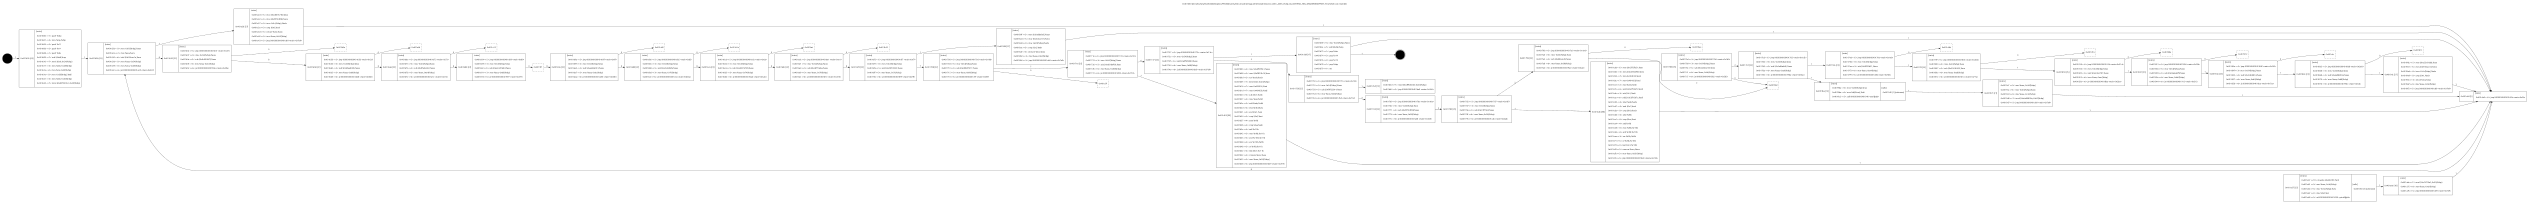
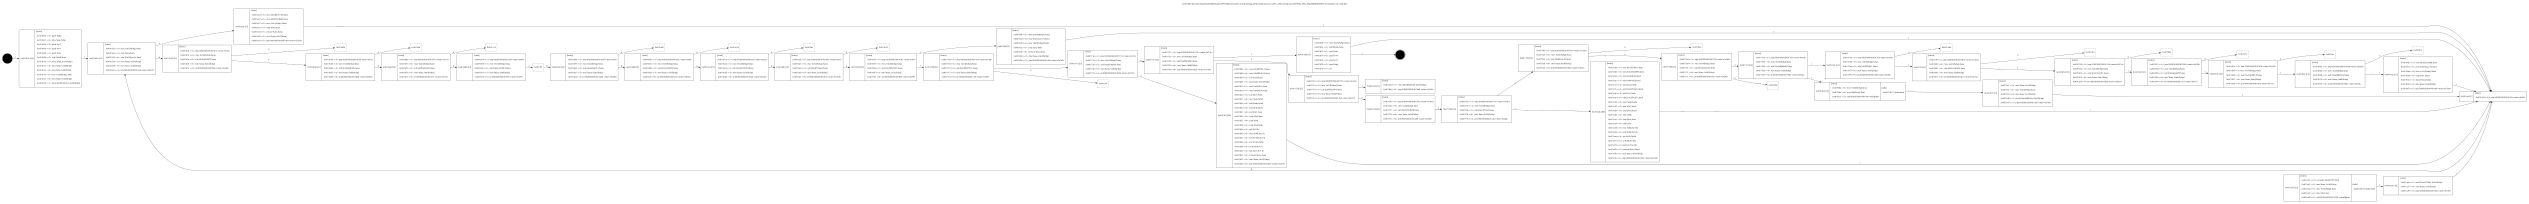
edge "0x40179b [25]" -> "0x401bb2": now "0x40179b [25]" -> "0x4017b4 [25]"
